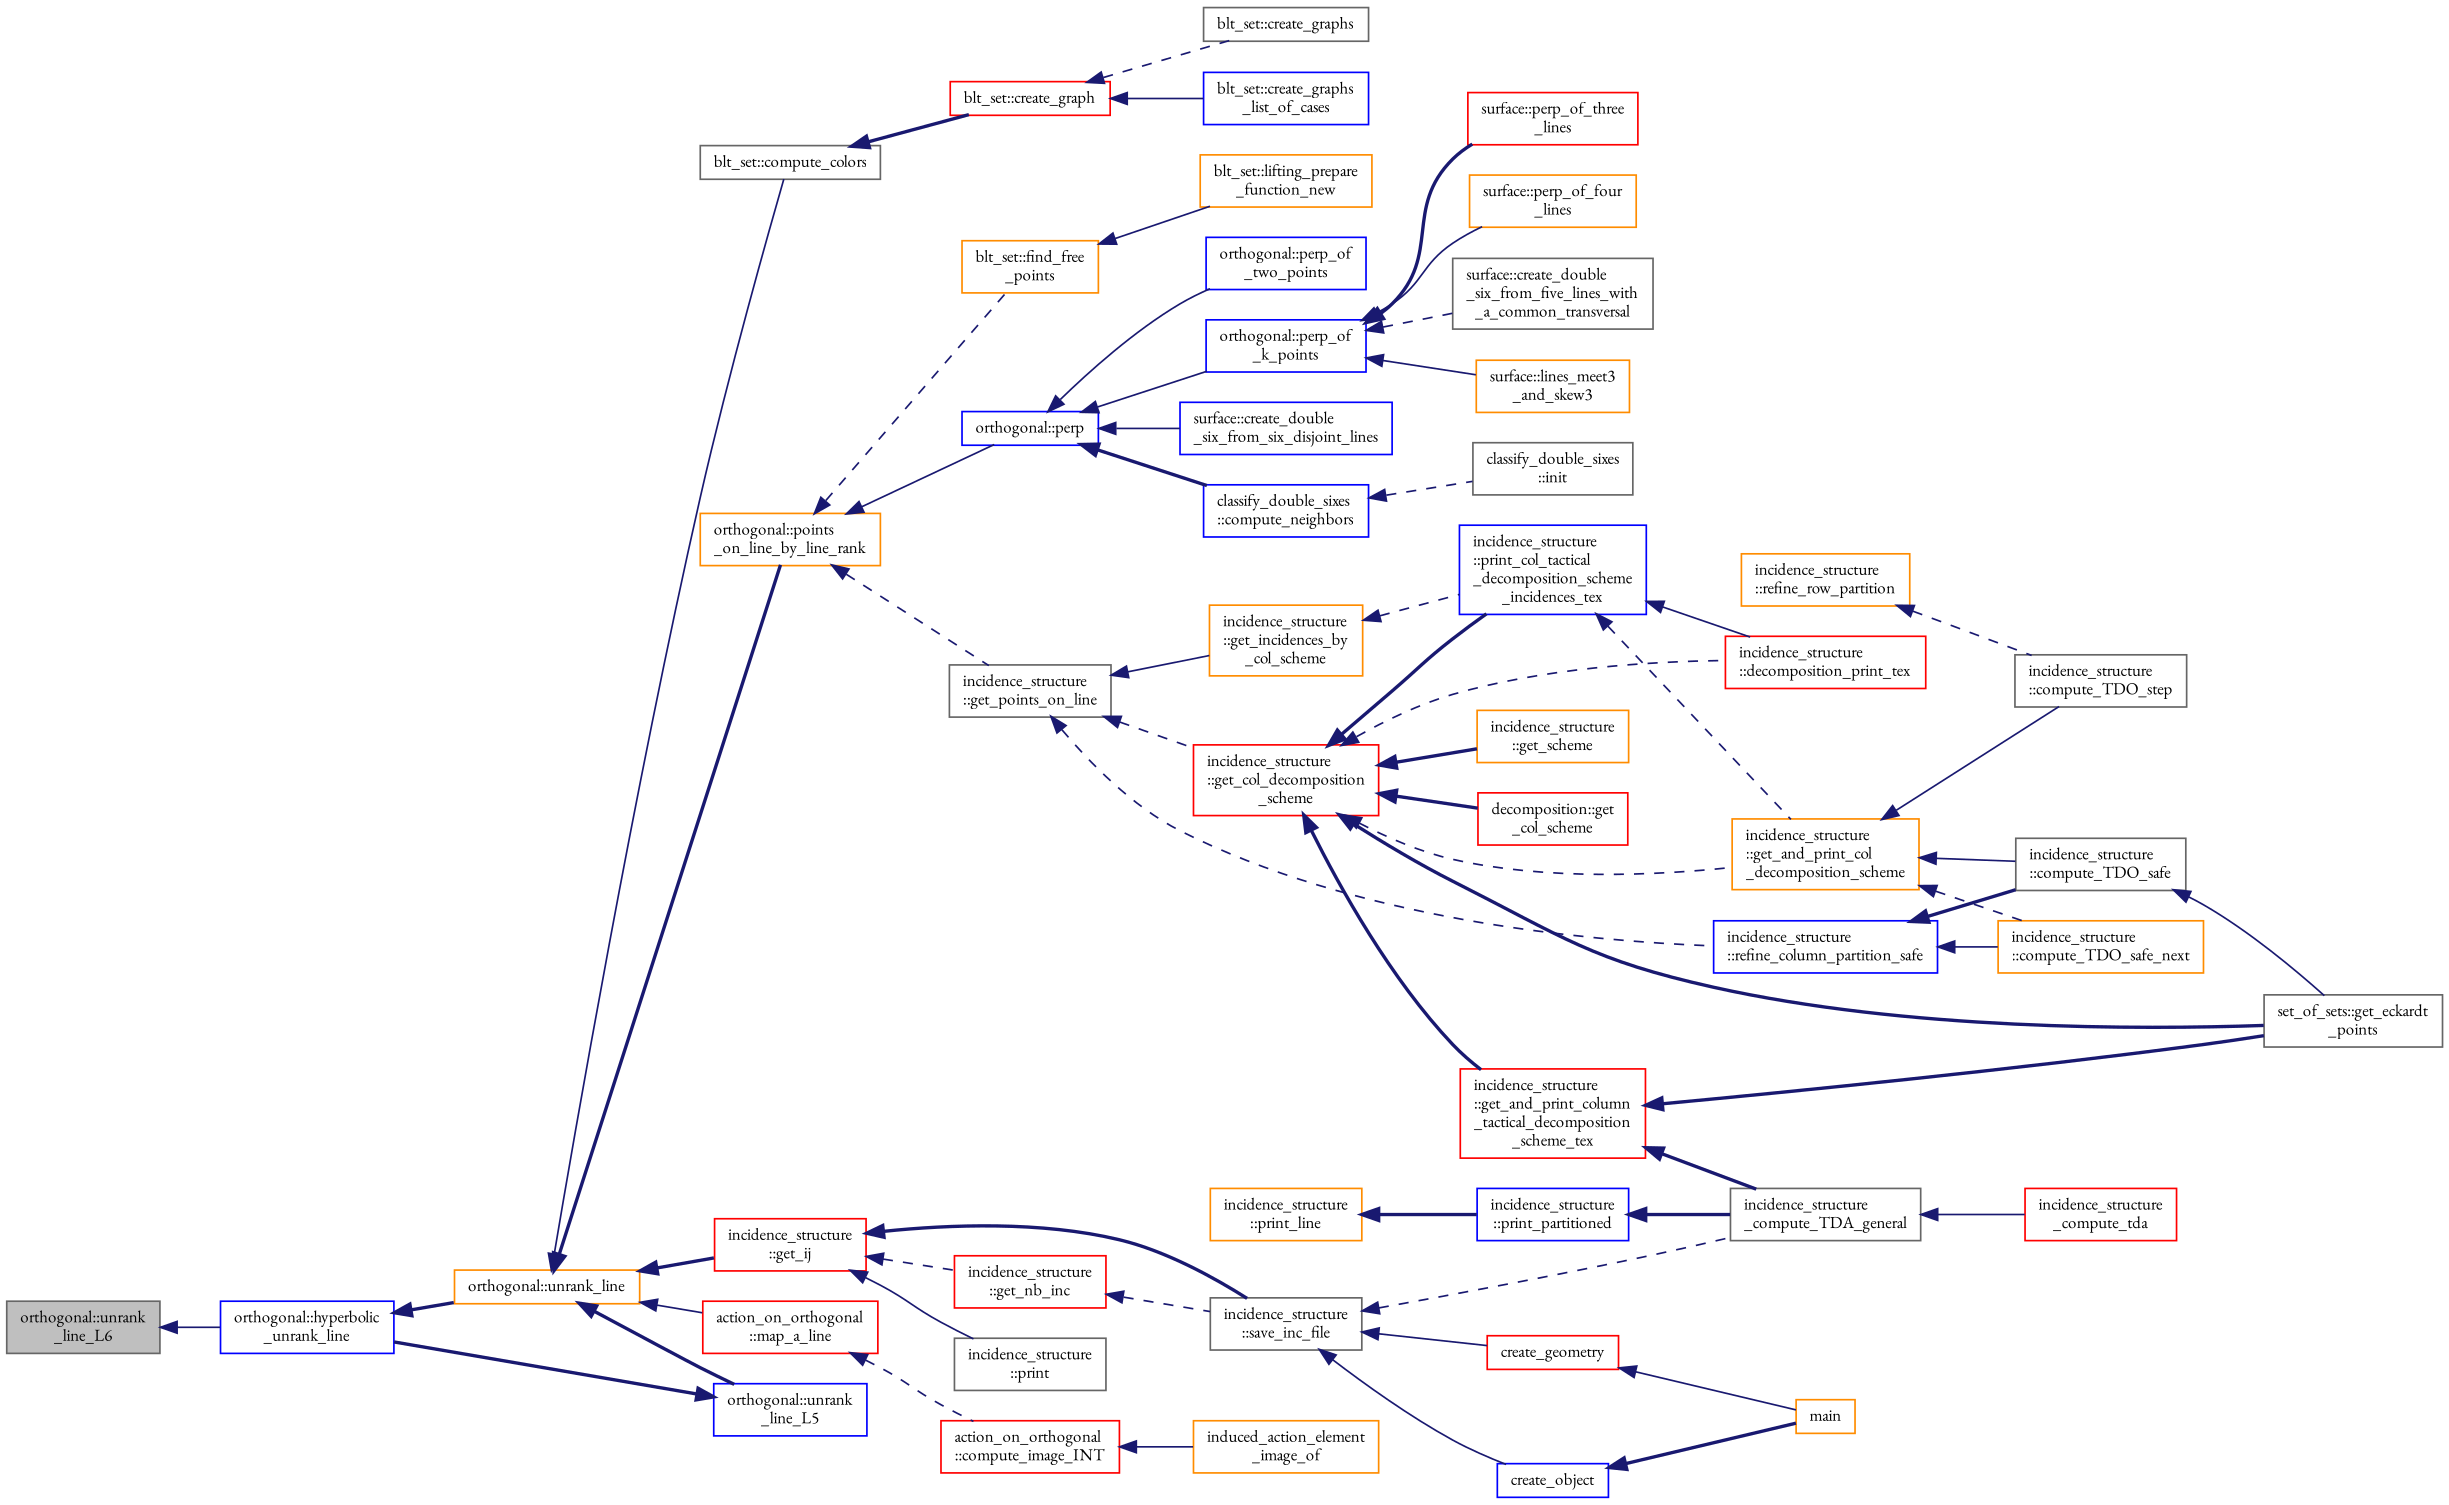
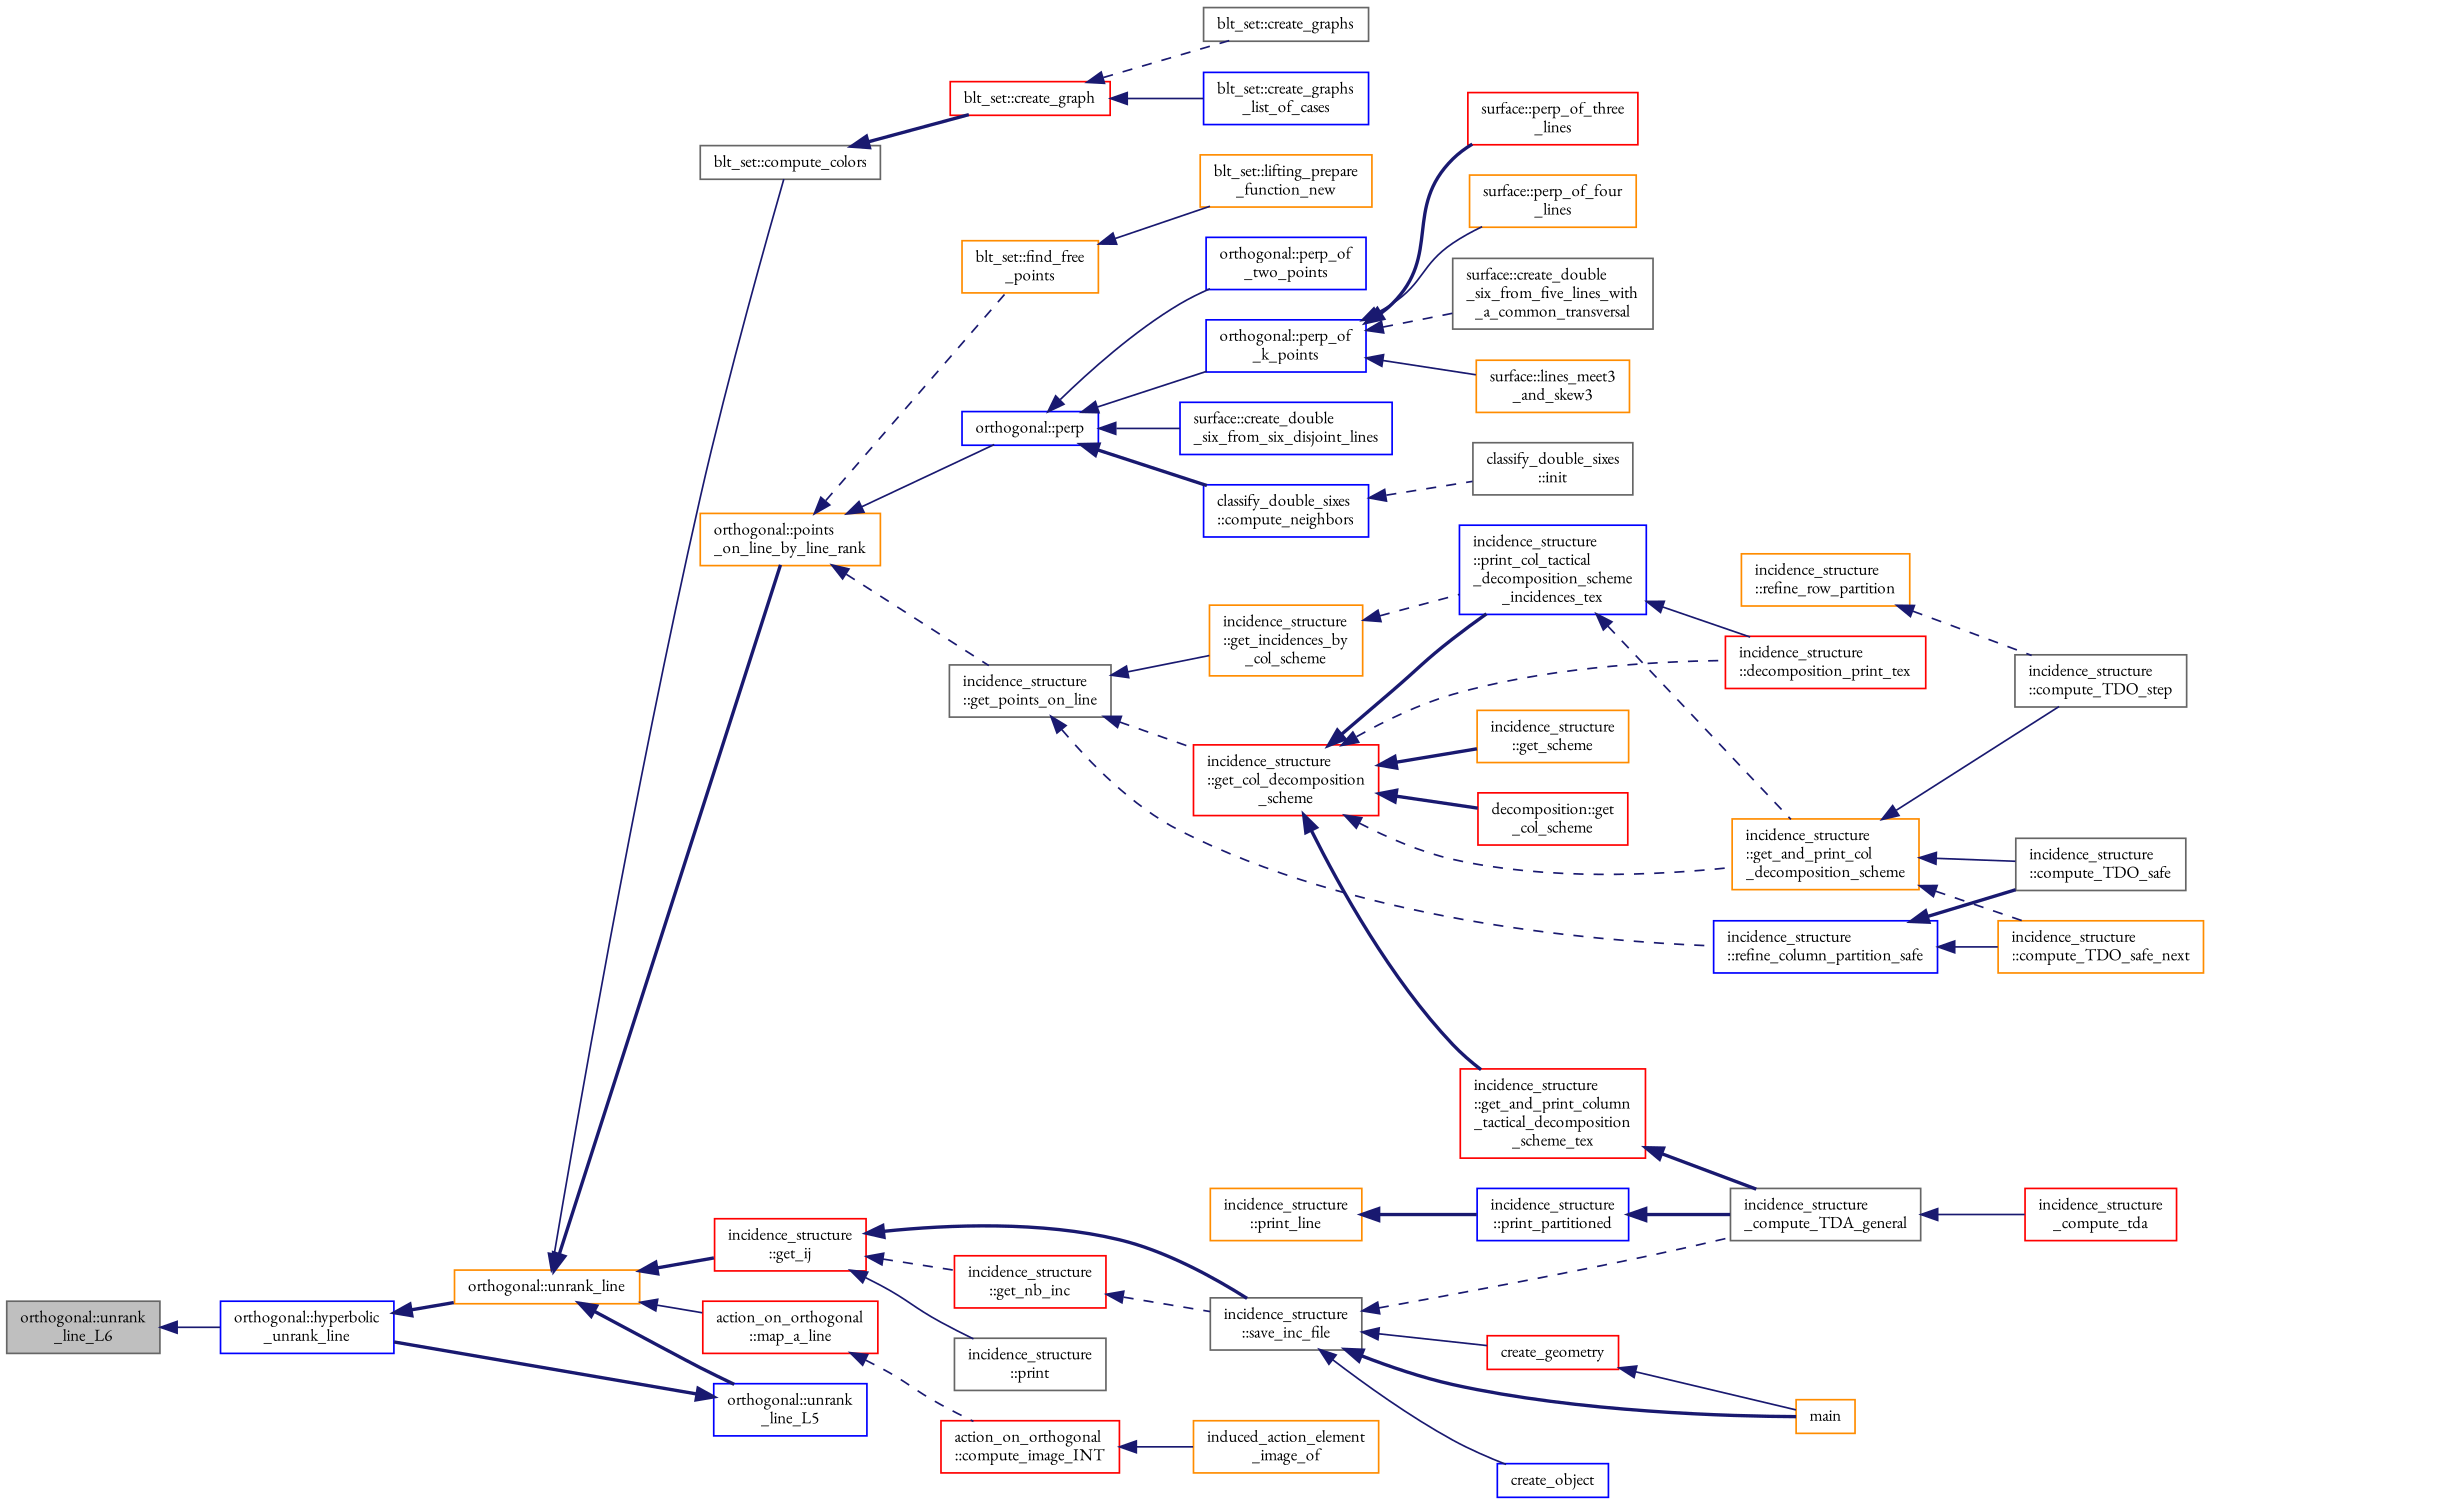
node "set_of_sets::get_eckardt _points": removed
edge "main" -> "create_object": now "main" -> "incidence_structure ::save_inc_file"
